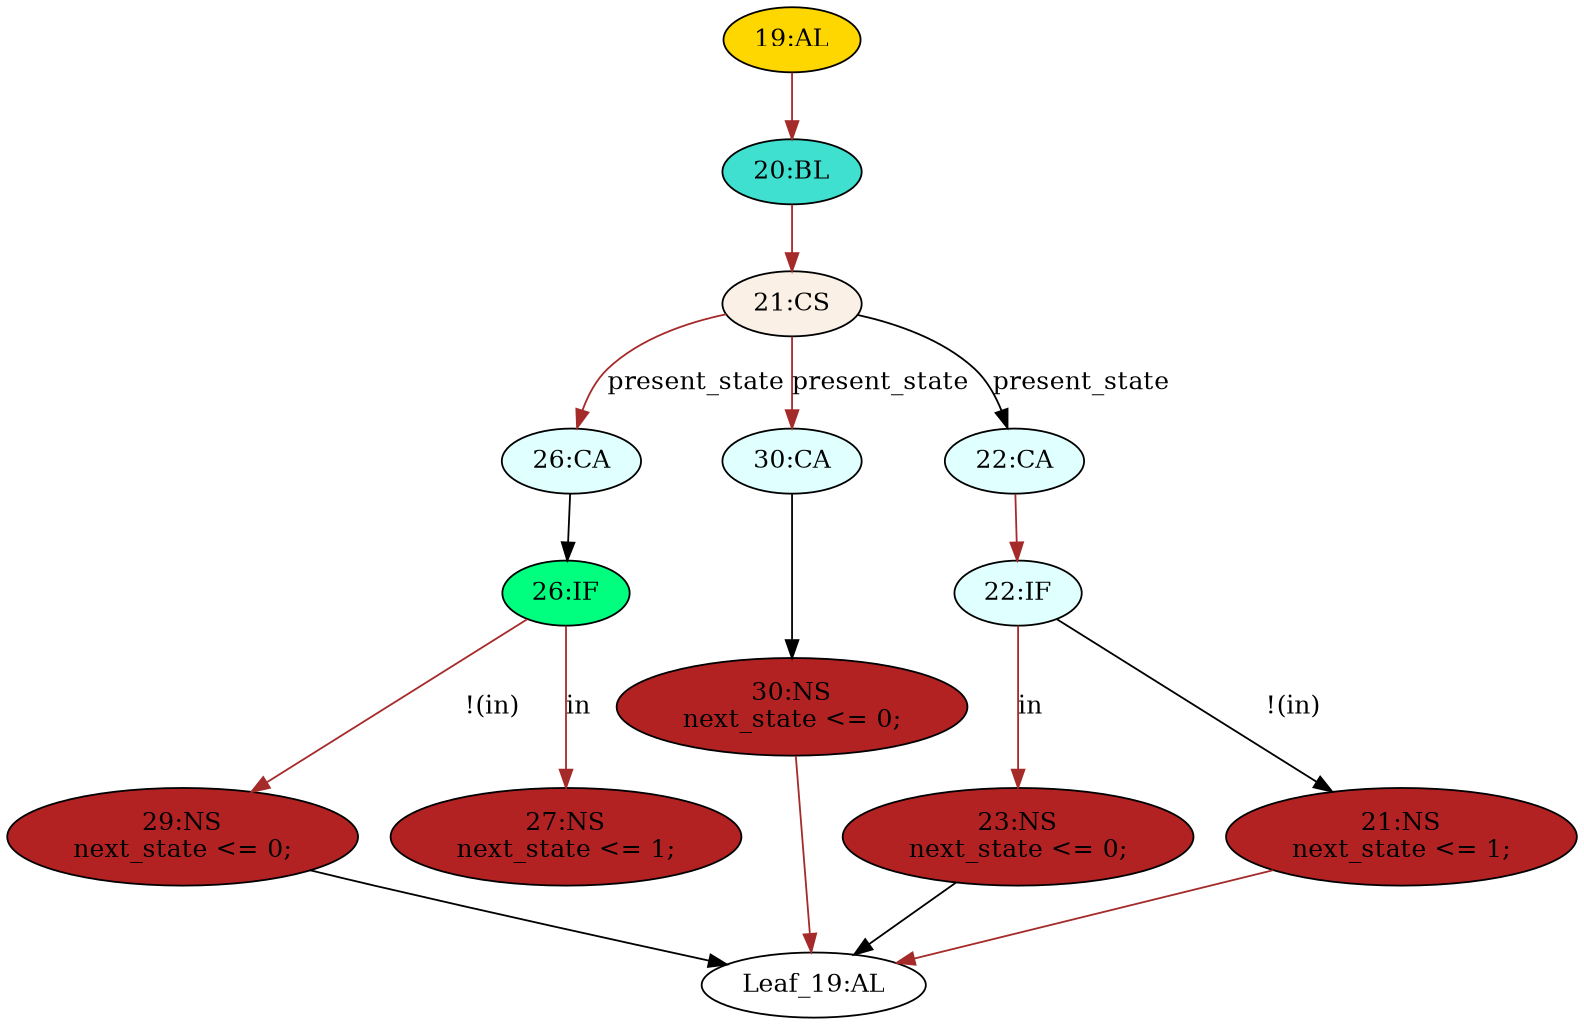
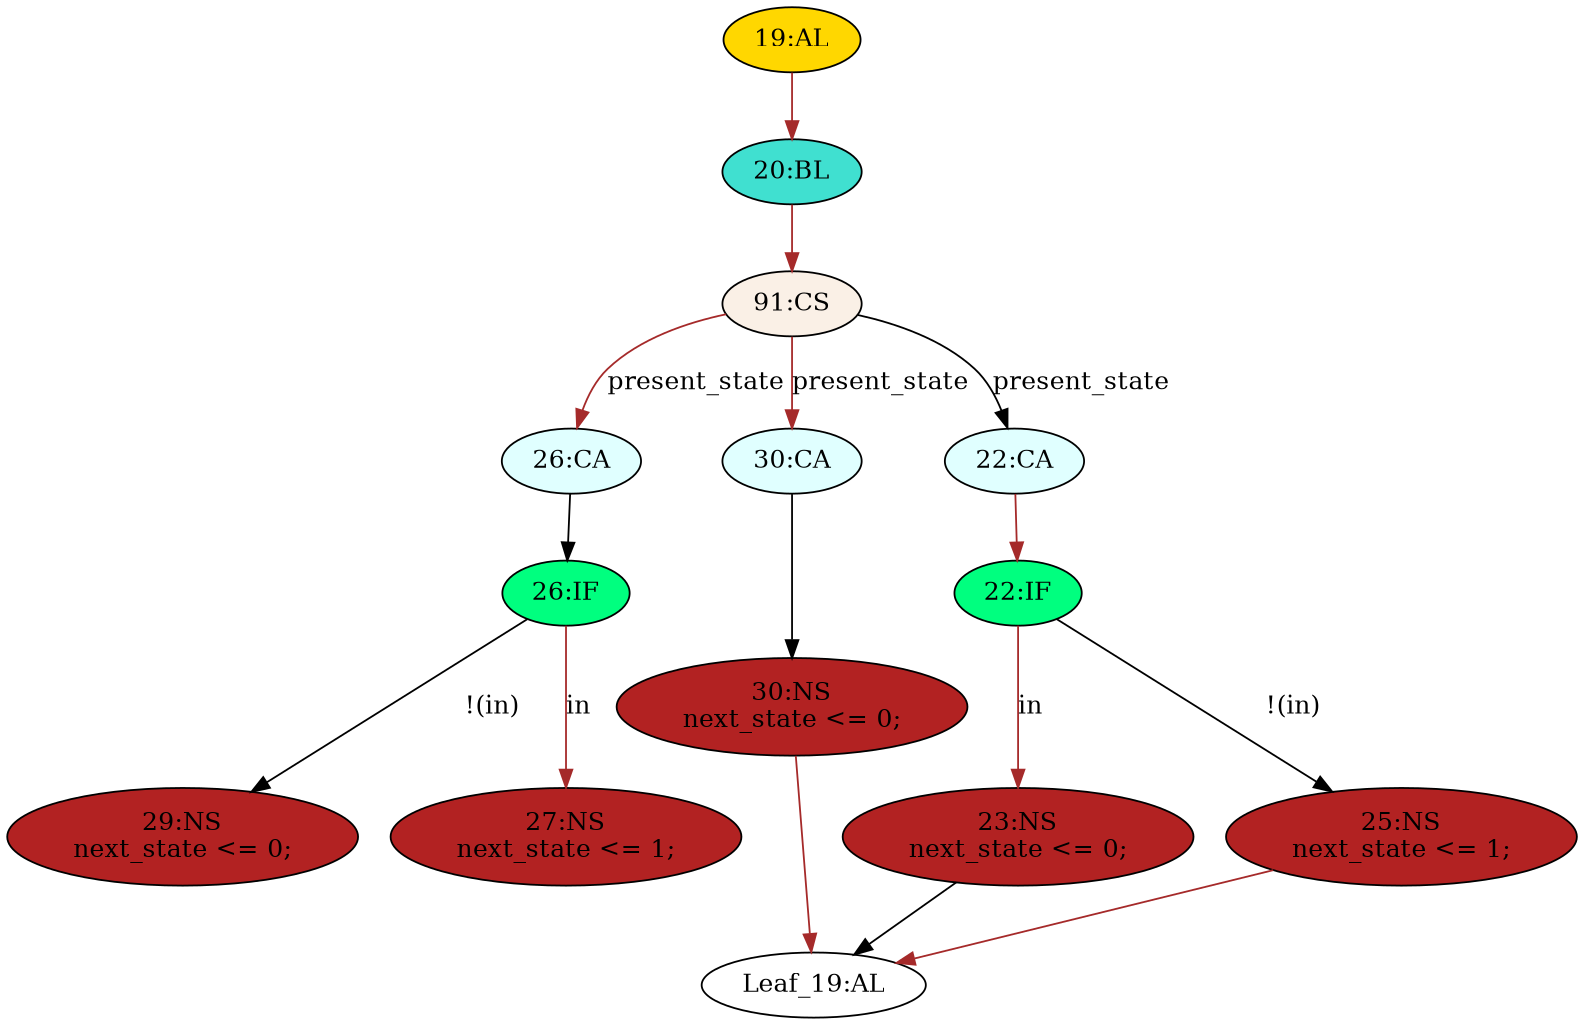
node "21:CS": label "21:CS" -> "91:CS"
node "22:IF": fillcolor lightcyan -> springgreen
edge "26:IF" -> "29:NS next_state <= 0;": color brown -> black
node "21:NS next_state <= 1;": label "21:NS next_state <= 1;" -> "25:NS next_state <= 1;"
edge "29:NS next_state <= 0;" -> "Leaf_19:AL": removed
